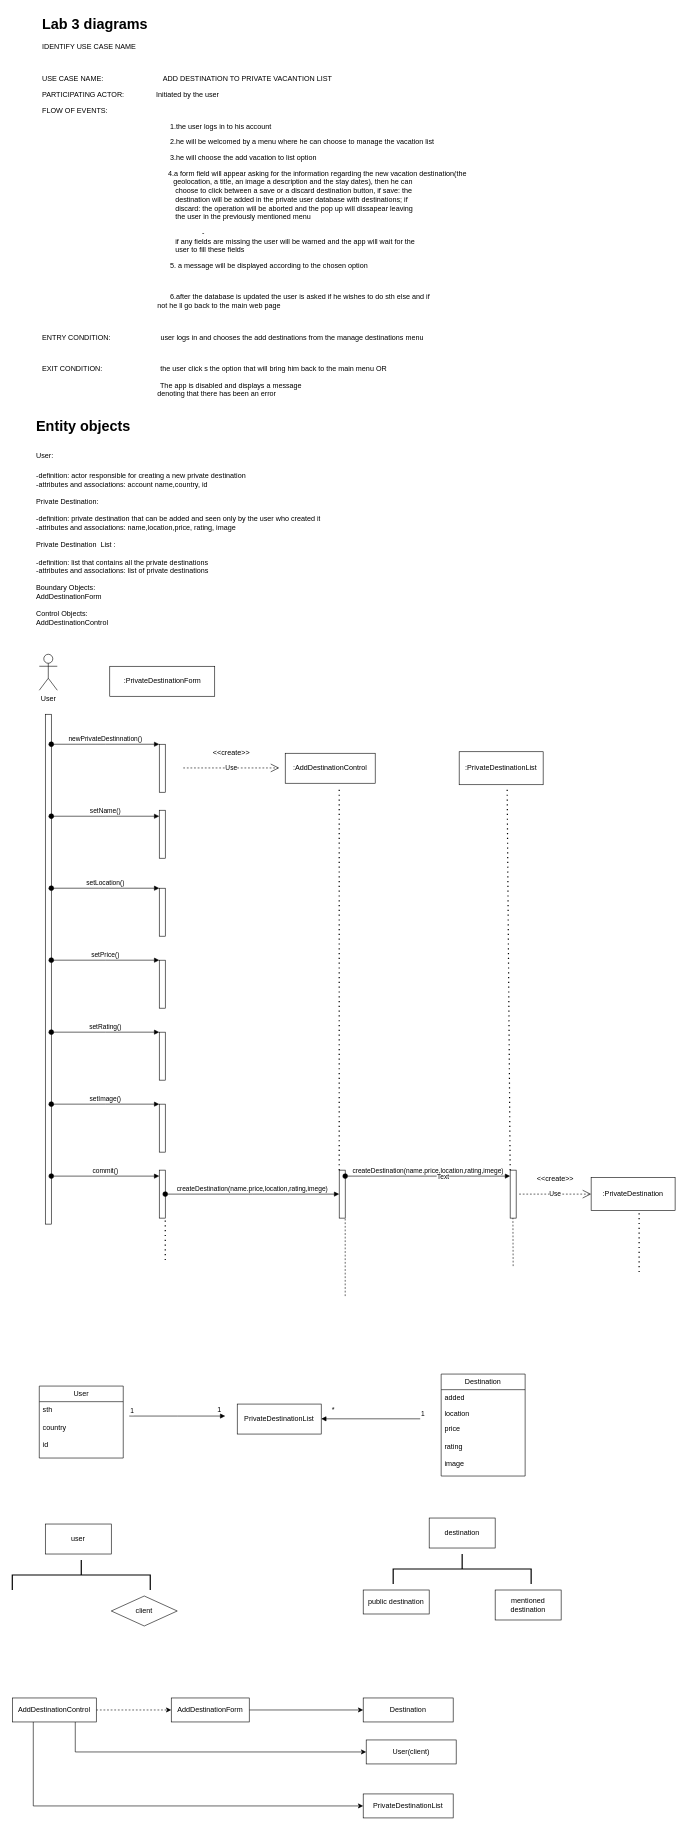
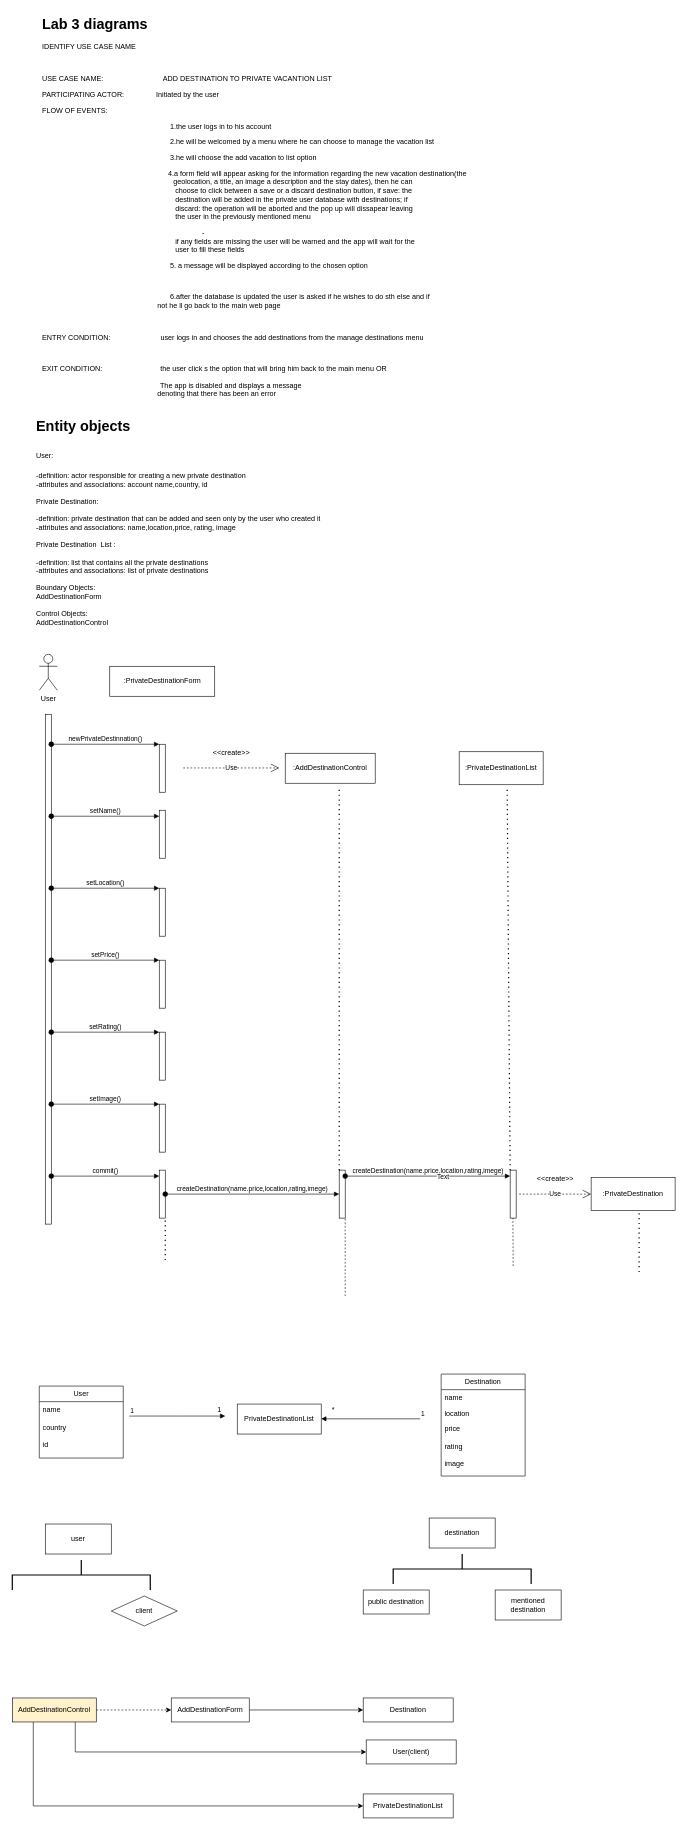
node "added": label "added" -> "name"
node "sth country id": label "sth country id" -> "name country id"
node "AddDestinationControl": fillcolor #ffffff -> #fff2cc
